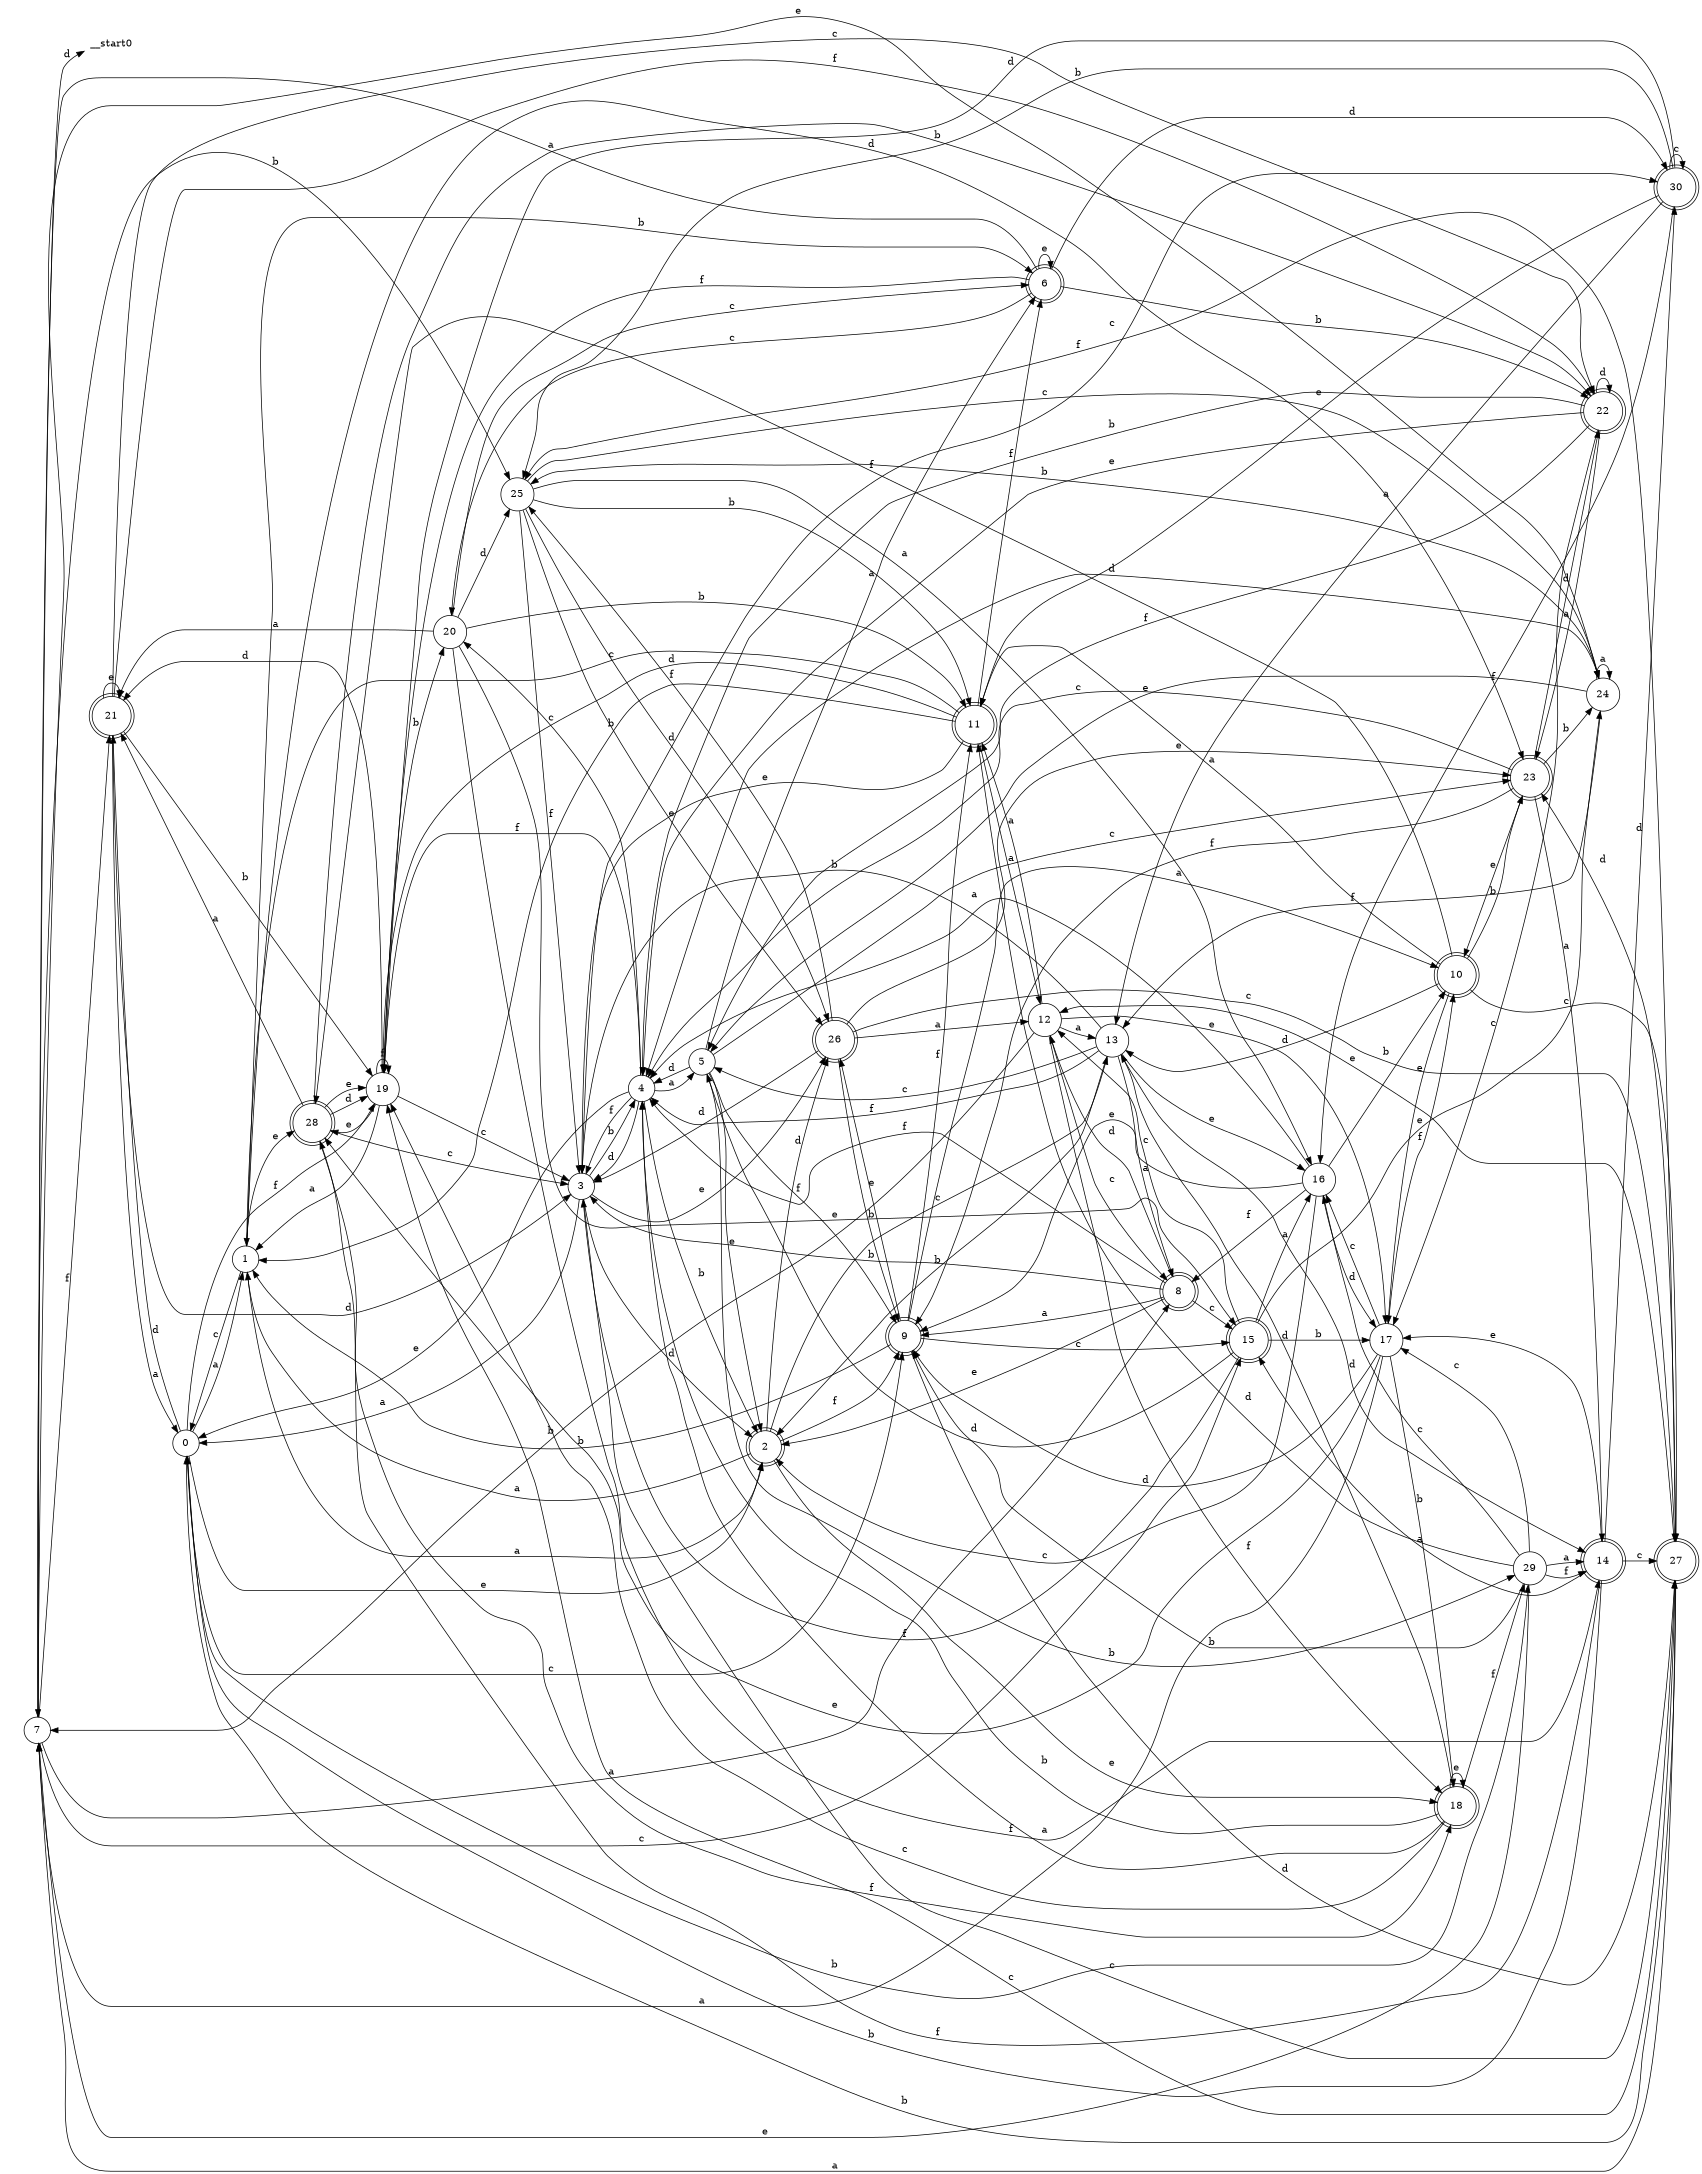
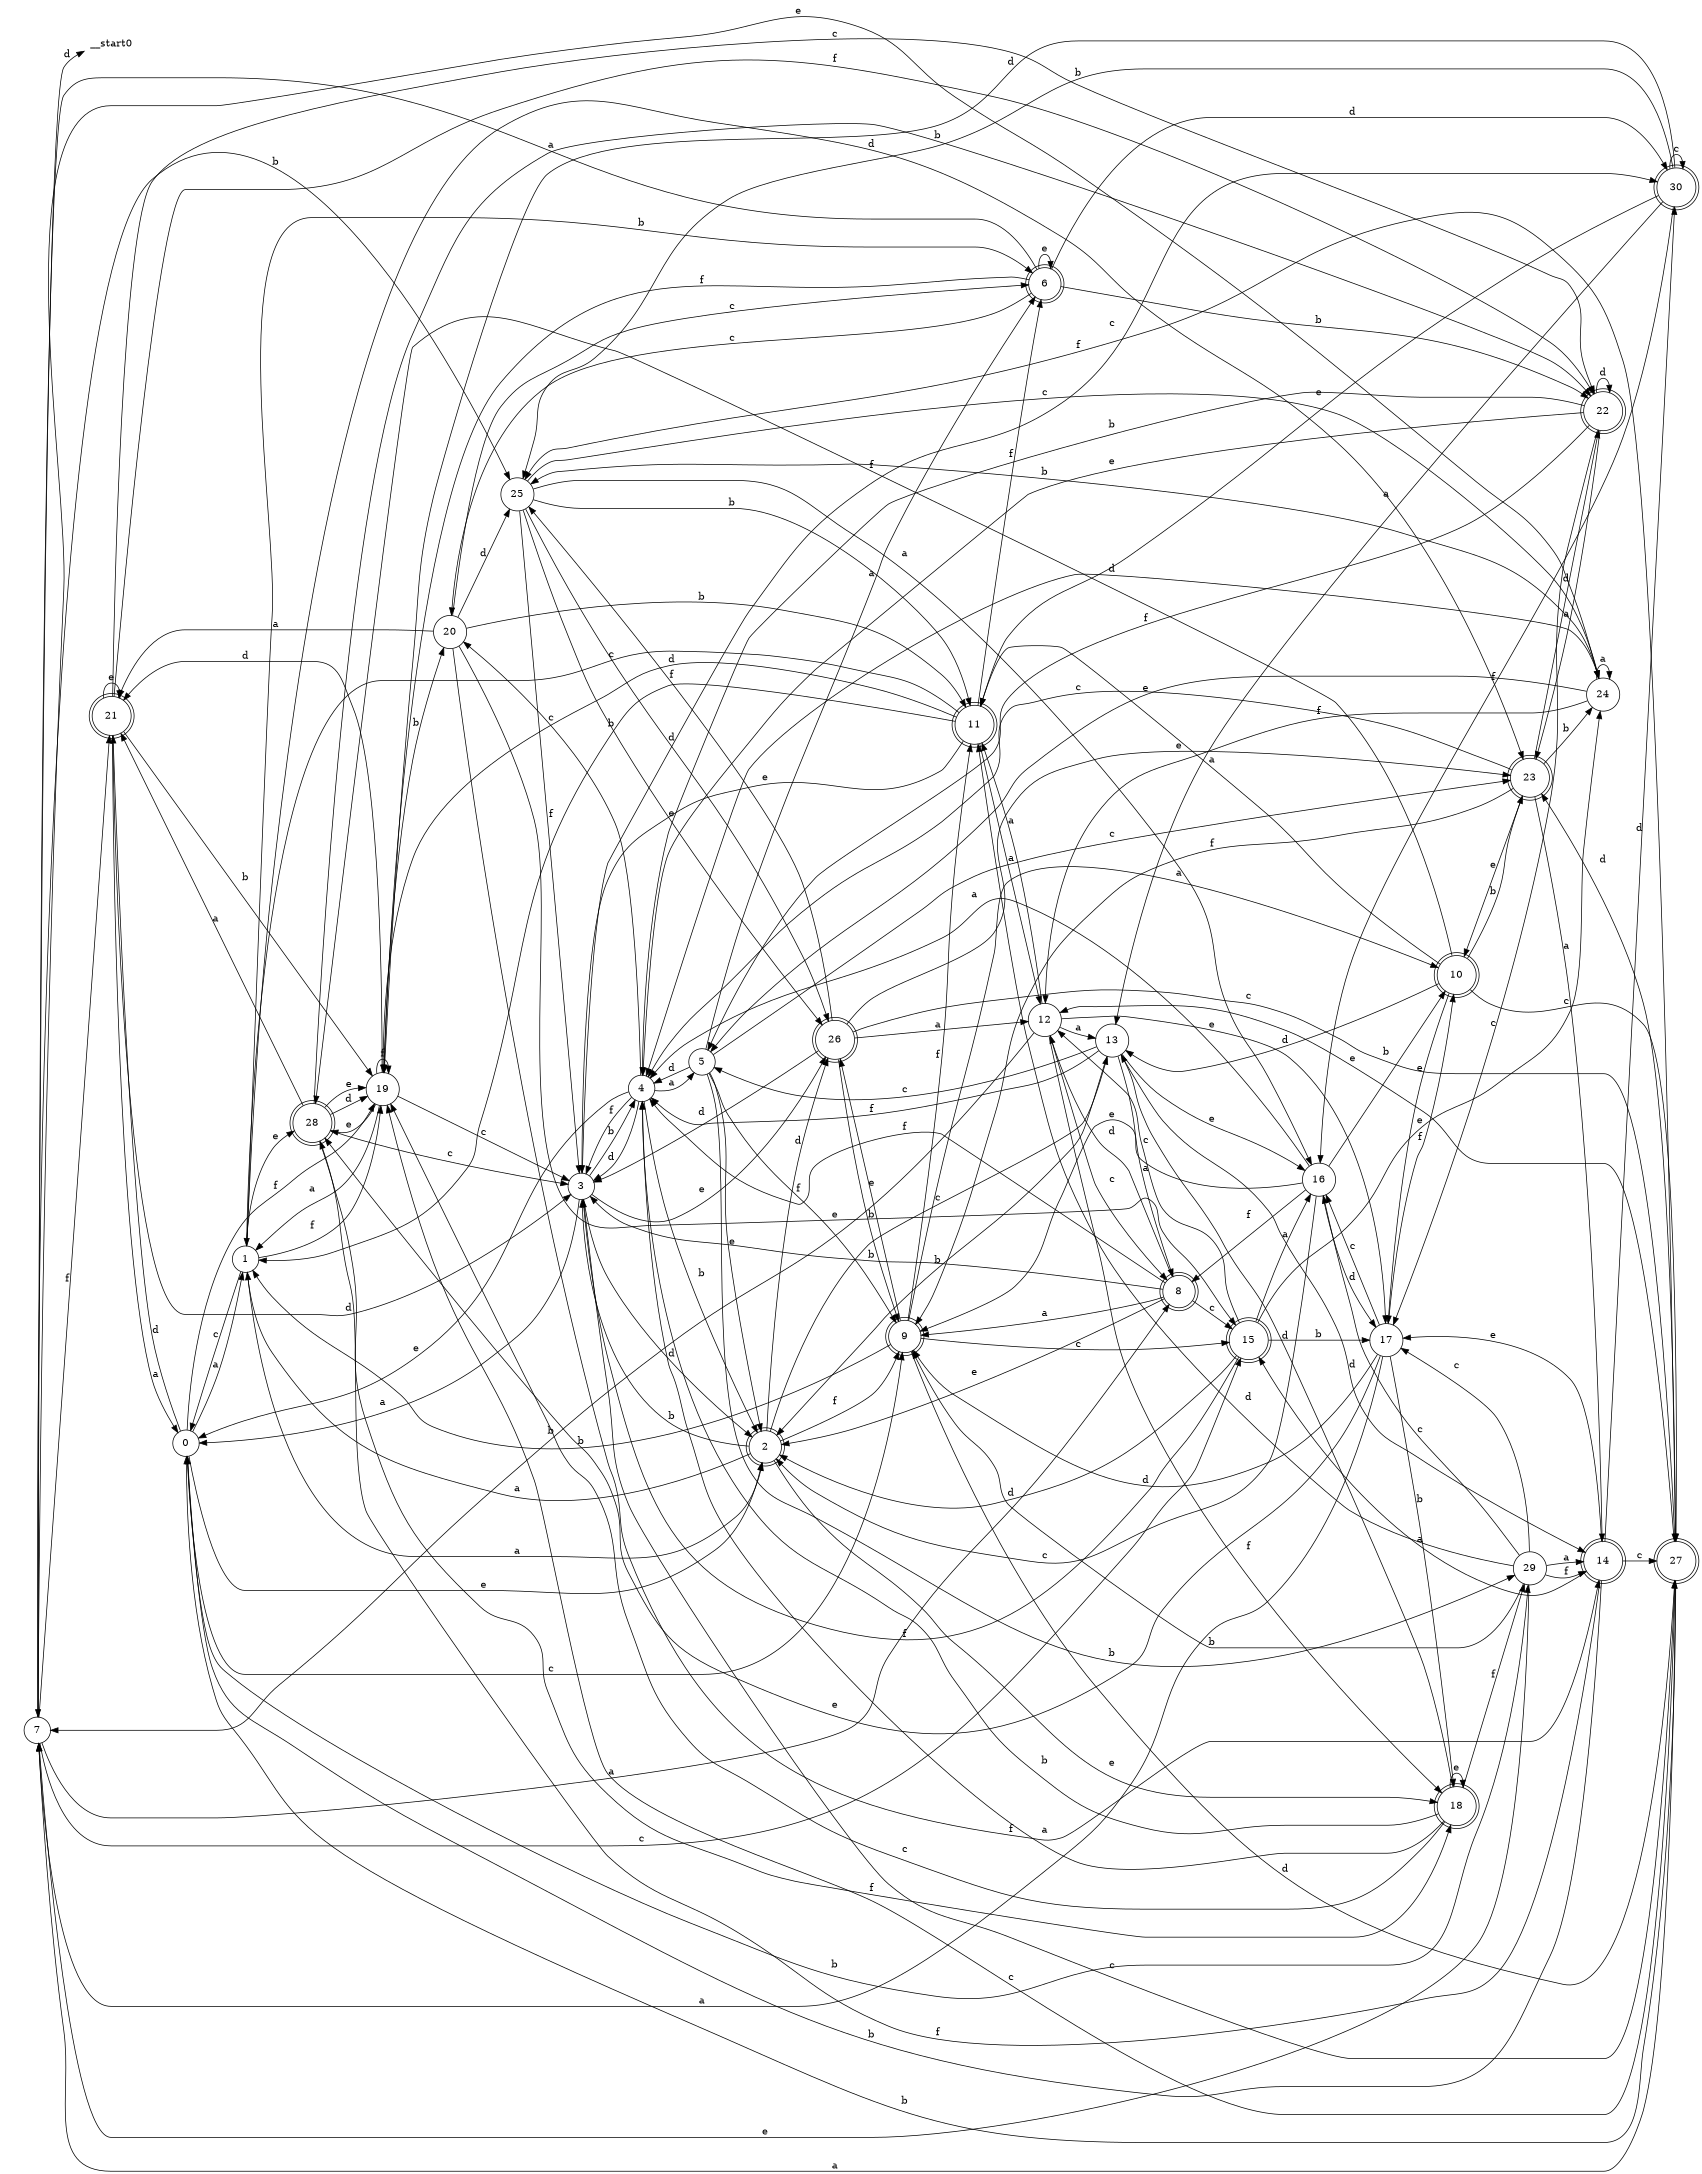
edge "4" -> "19": now "1" -> "19"
edge "13" -> "3": now "2" -> "3"
edge "24" -> "13": now "24" -> "12"
edge "15" -> "5": now "15" -> "2"
